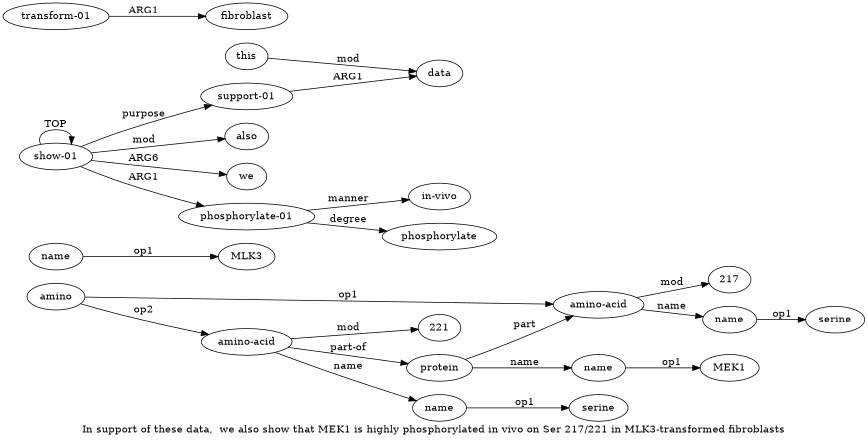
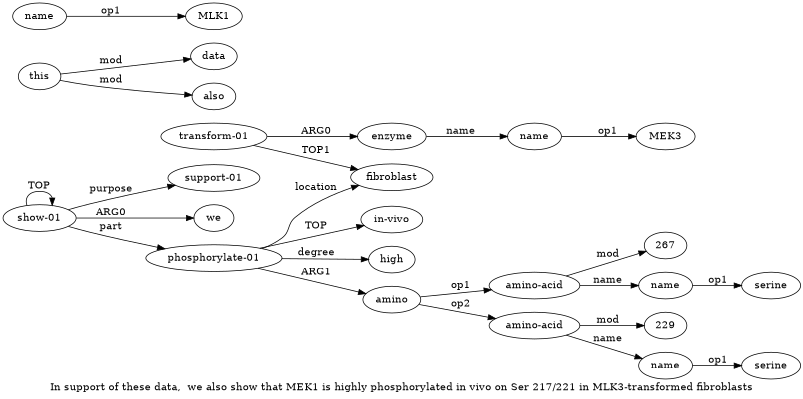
edge "transform-01" -> "fibroblast": label "ARG1" -> "TOP1"
edge "support-01" -> "data": removed, label "ARG1"
node "enzyme": added
edge "show-01" -> "also": now "this" -> "also"
edge "show-01" -> "we": label "ARG6" -> "ARG0"
edge "show-01" -> "phosphorylate-01": label "ARG1" -> "part"
edge "phosphorylate-01" -> "in-vivo": label "manner" -> "TOP"
edge "phosphorylate-01" -> "fibroblast": added, label "location"
node "phosphorylate": label "phosphorylate" -> "high"
node "MLK3": label "MLK3" -> "MEK3"
edge "phosphorylate-01" -> "amino": added, label "ARG1"
node "217": label "217" -> "267"
node "221": label "221" -> "229"
node "protein": removed
node "MEK1": label "MEK1" -> "MLK1"
